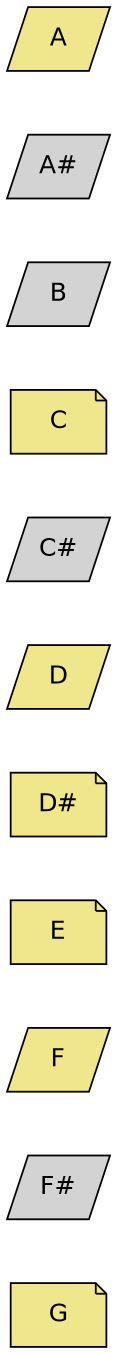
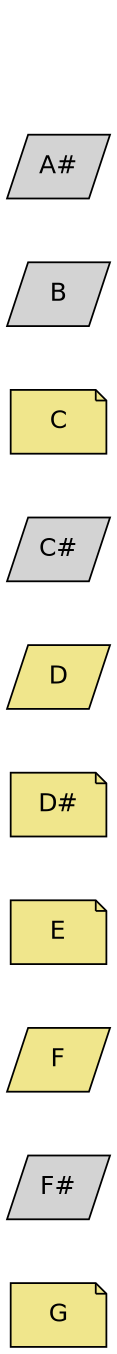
node "A": removed
